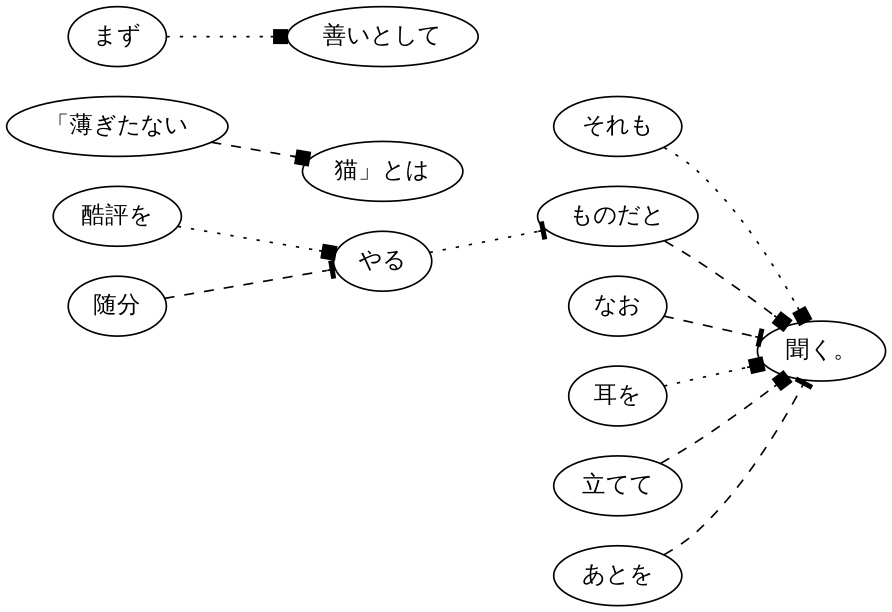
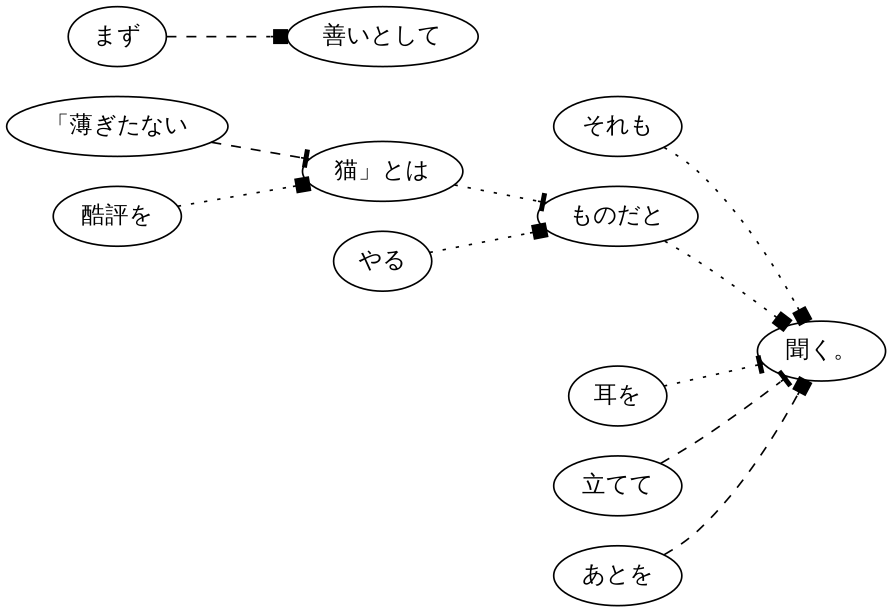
edge "まず" -> "善いとして": style dotted -> dashed
edge "「薄ぎたない" -> "猫」とは": arrowhead box -> tee
edge "猫」とは" -> "ものだと": added
edge "酷評を" -> "やる": now "酷評を" -> "猫」とは"
edge "やる" -> "ものだと": arrowhead tee -> box
edge "ものだと" -> "聞く。": style dashed -> dotted
node "随分": removed
node "なお": removed
edge "耳を" -> "聞く。": arrowhead box -> tee
edge "立てて" -> "聞く。": arrowhead box -> tee
edge "あとを" -> "聞く。": arrowhead tee -> box
